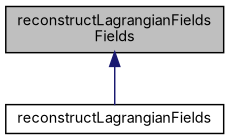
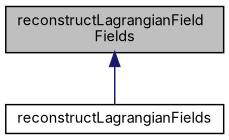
node "reconstructLagrangianFields Fields": label "reconstructLagrangianFields Fields" -> "reconstructLagrangianField Fields"
